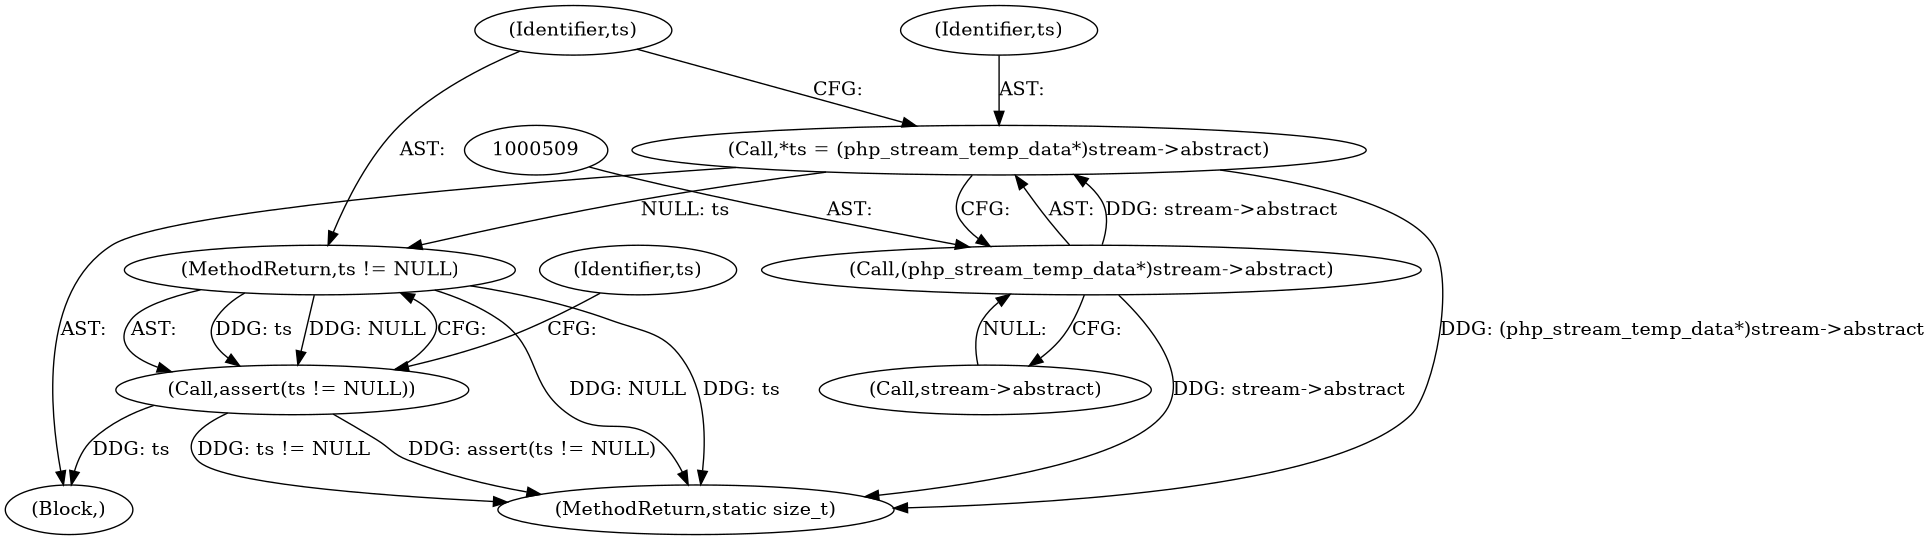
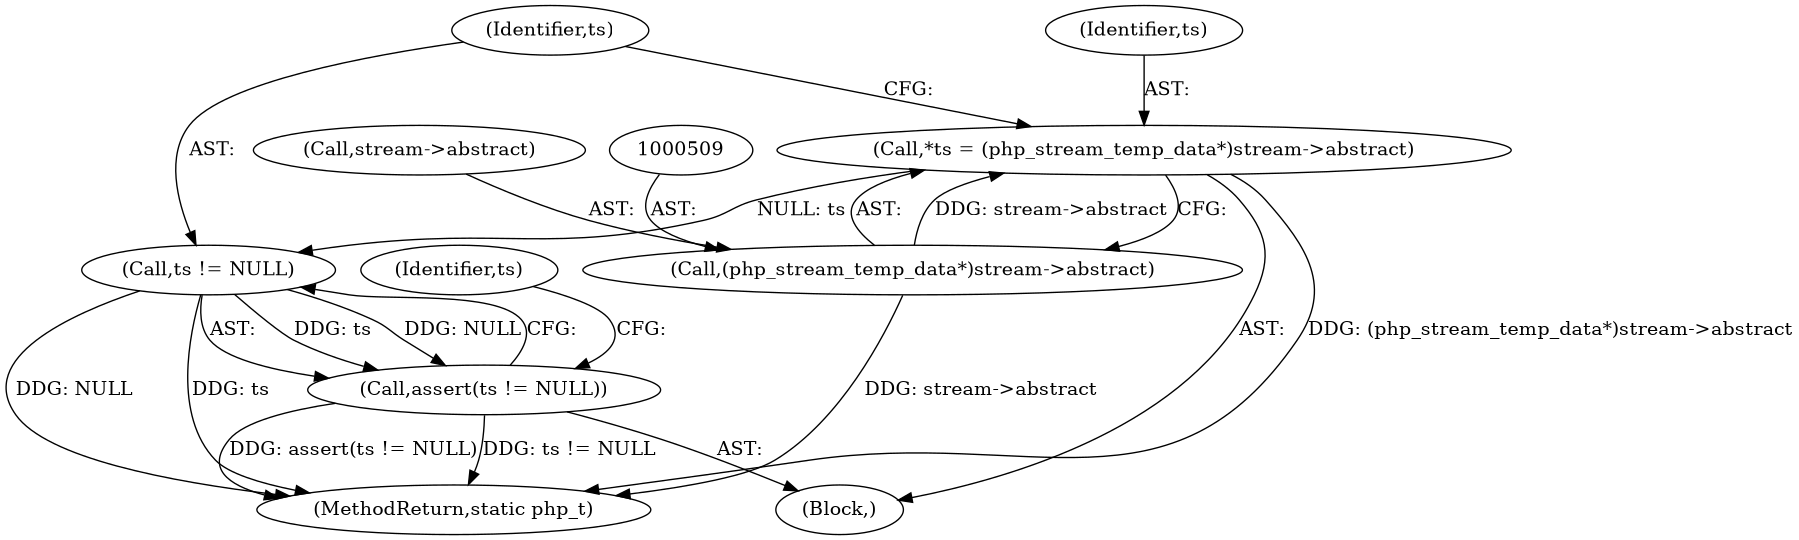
node "(MethodReturn,ts != NULL)": label "(MethodReturn,ts != NULL)" -> "(Call,ts != NULL)"
edge "(Call,stream->abstract)" -> "(Call,(php_stream_temp_data*)stream->abstract)": label "NULL: " -> "AST: "
edge "(Call,(php_stream_temp_data*)stream->abstract)" -> "(Call,stream->abstract)": removed, label "CFG:"
edge "(Call,assert(ts != NULL))" -> "(Block,)": label "DDG: ts" -> "AST: "
node "(MethodReturn,static size_t)": label "(MethodReturn,static size_t)" -> "(MethodReturn,static php_t)"
